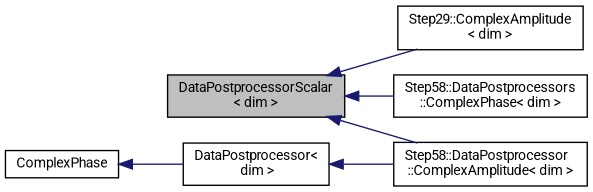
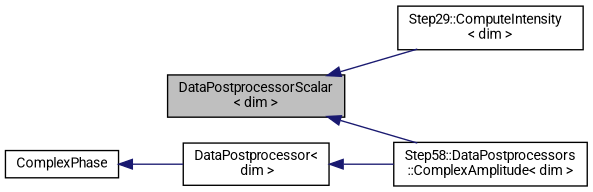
node "Step29::ComplexAmplitude < dim >": label "Step29::ComplexAmplitude < dim >" -> "Step29::ComputeIntensity < dim >"
node "Step58::DataPostprocessors ::ComplexPhase< dim >": removed
node "Step58::DataPostprocessor ::ComplexAmplitude< dim >": label "Step58::DataPostprocessor ::ComplexAmplitude< dim >" -> "Step58::DataPostprocessors ::ComplexAmplitude< dim >"
